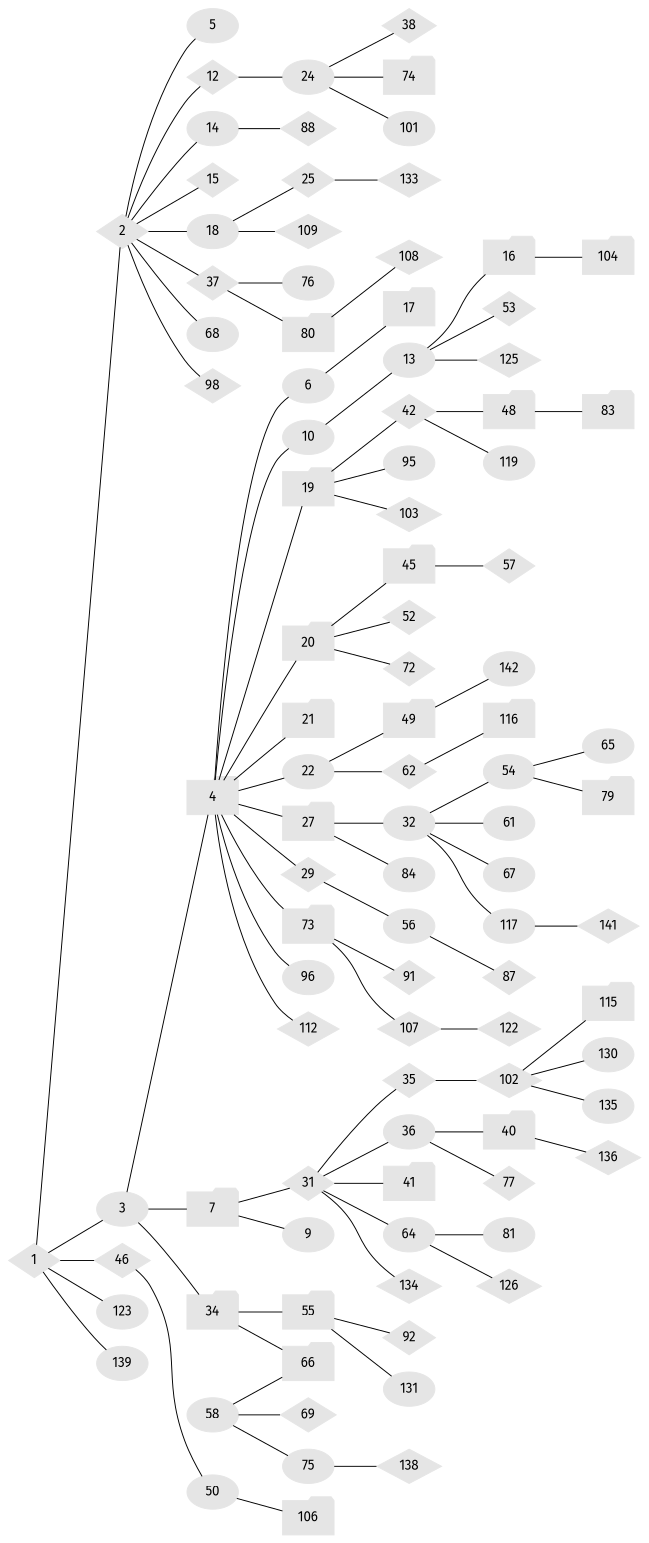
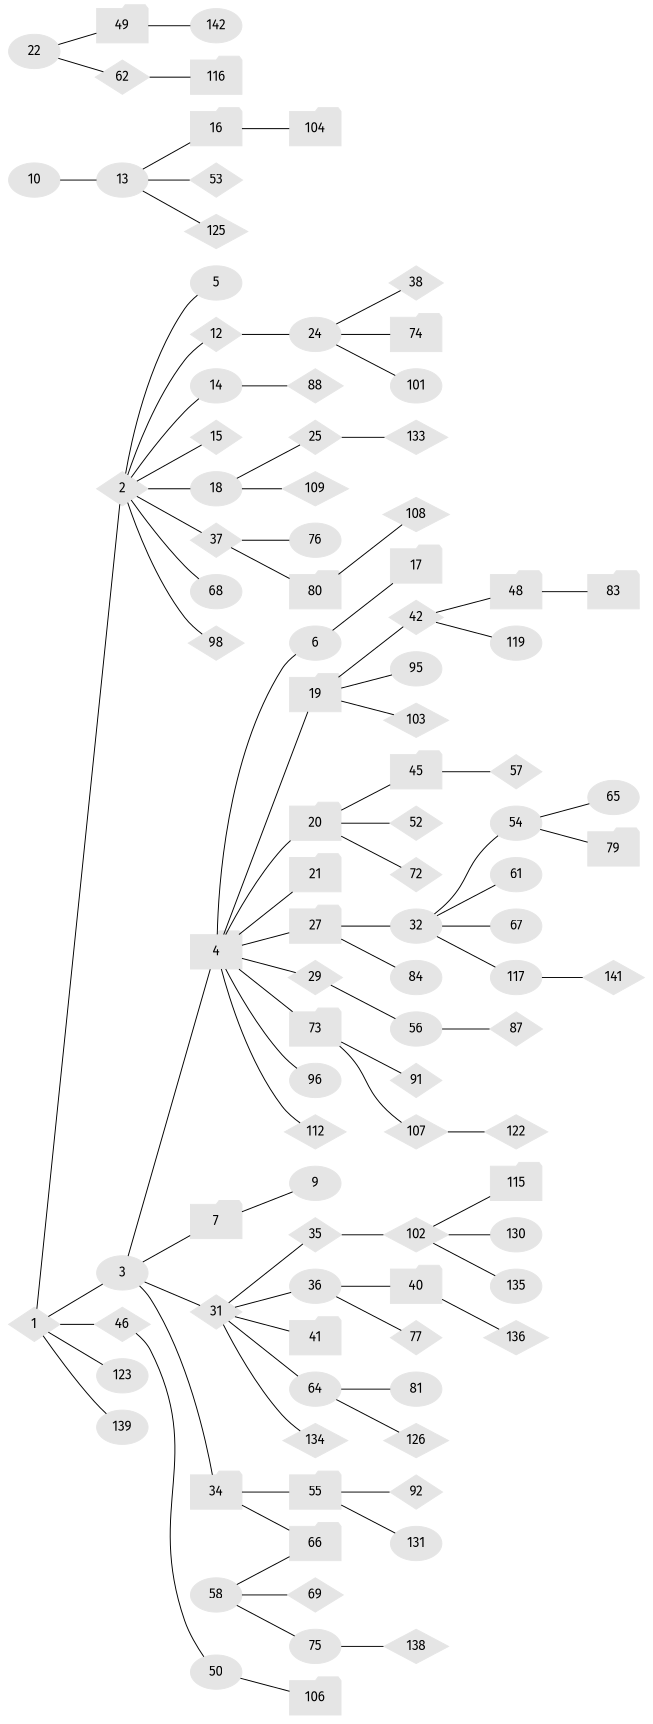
edge "10" -- "4": removed
edge "22" -- "4": removed
edge "31" -- "7": now "31" -- "3"
